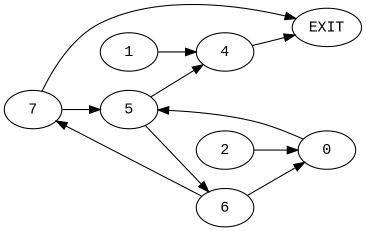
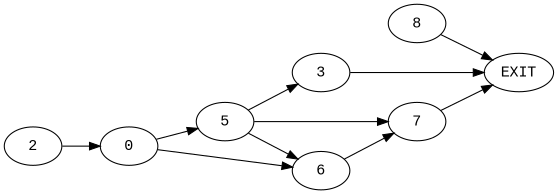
node "8": added
node "1": removed
node "4": label "4" -> "3"
edge "7" -> "5": reversed
edge "6" -> "0": reversed
